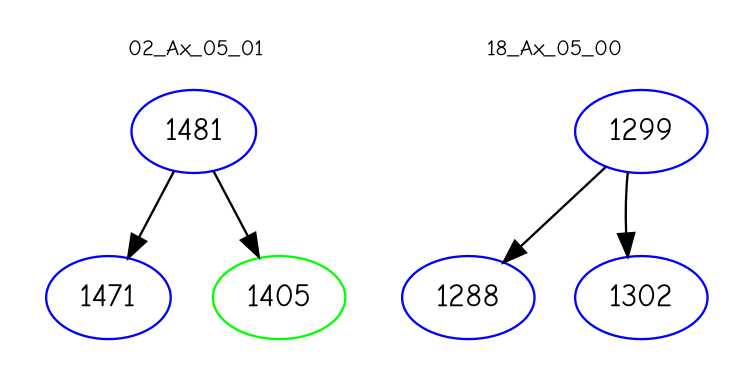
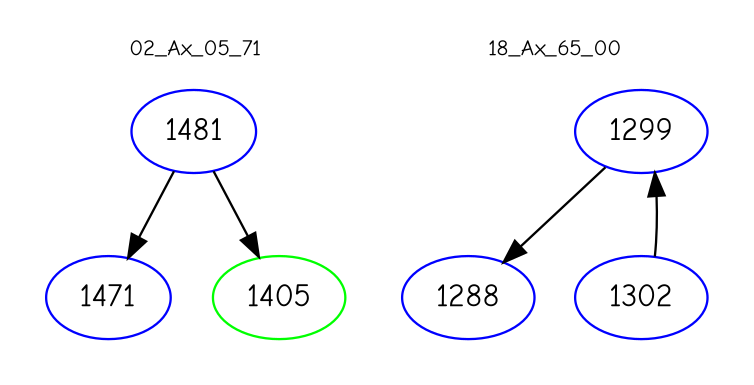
cluster "02_Ax_05_01": label "02_Ax_05_01" -> "02_Ax_05_71"
cluster "18_Ax_05_00": label "18_Ax_05_00" -> "18_Ax_65_00"
edge "1299" -> "1302": reversed
